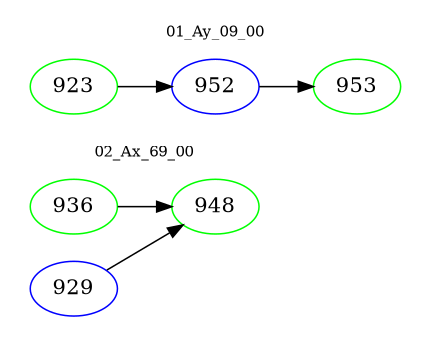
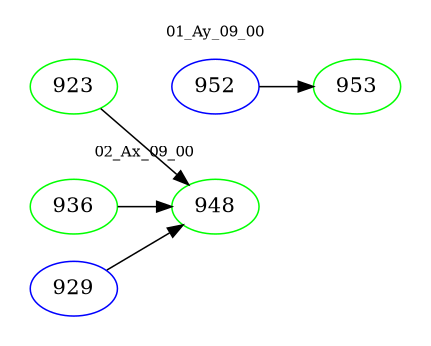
edge "923" -> "952": now "923" -> "948"
cluster "02_Ax_69_00": label "02_Ax_69_00" -> "02_Ax_09_00"
